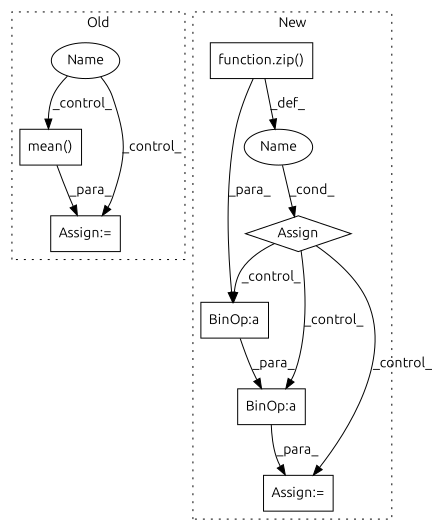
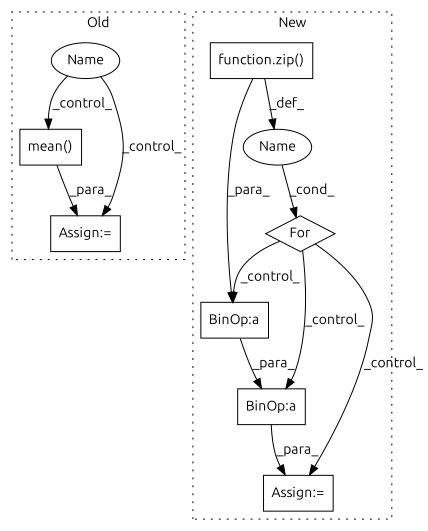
node "Assign": label "Assign" -> "For"
